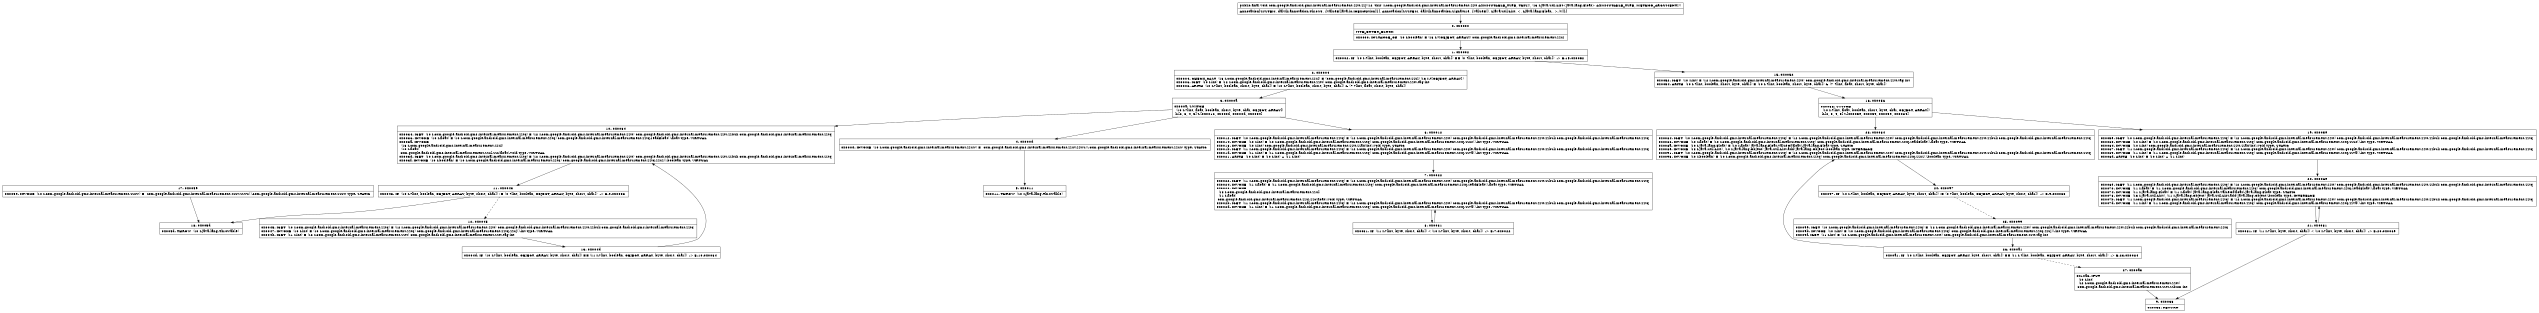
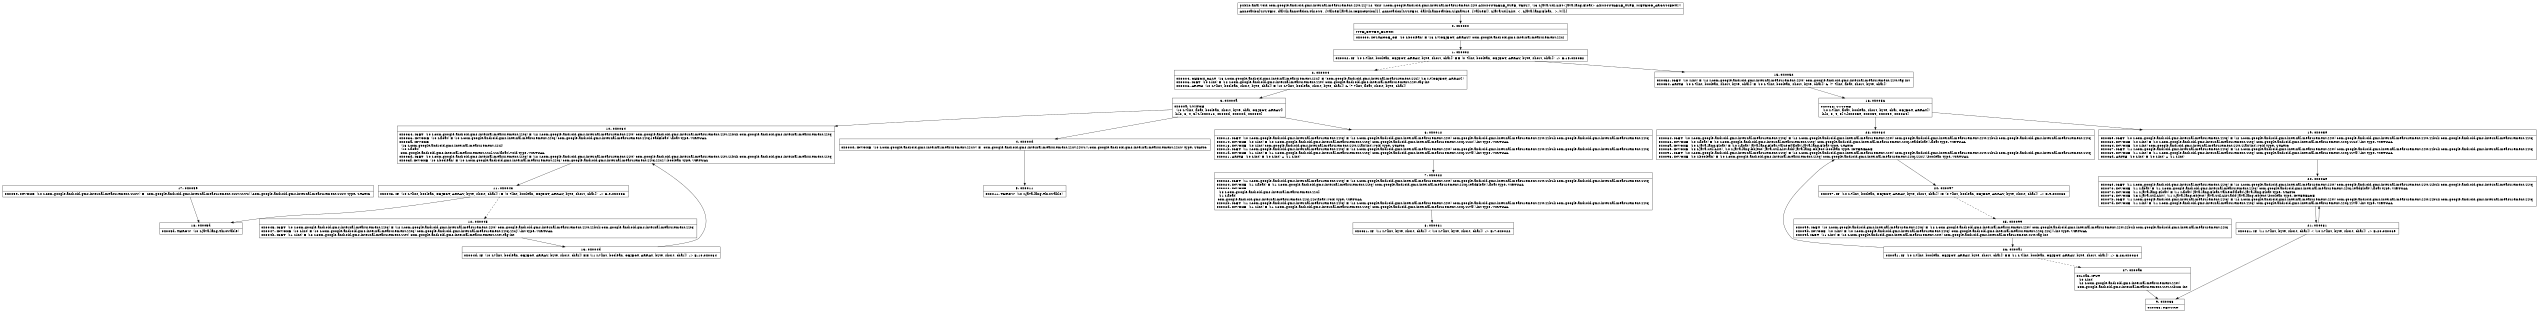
edge "1: 0x0002" -> "2: 0x0004": added
edge "8: 0x0031" -> "7: 0x0022": removed
